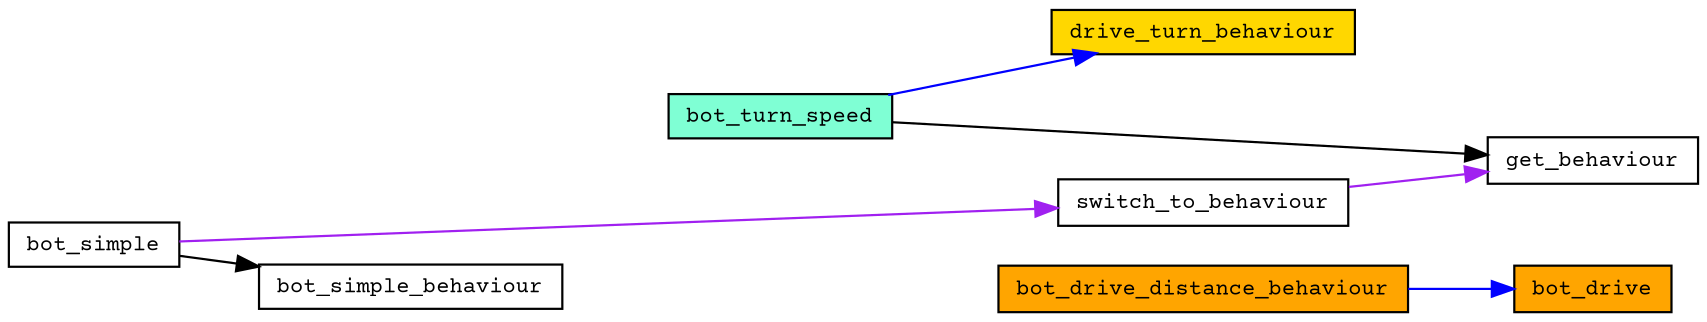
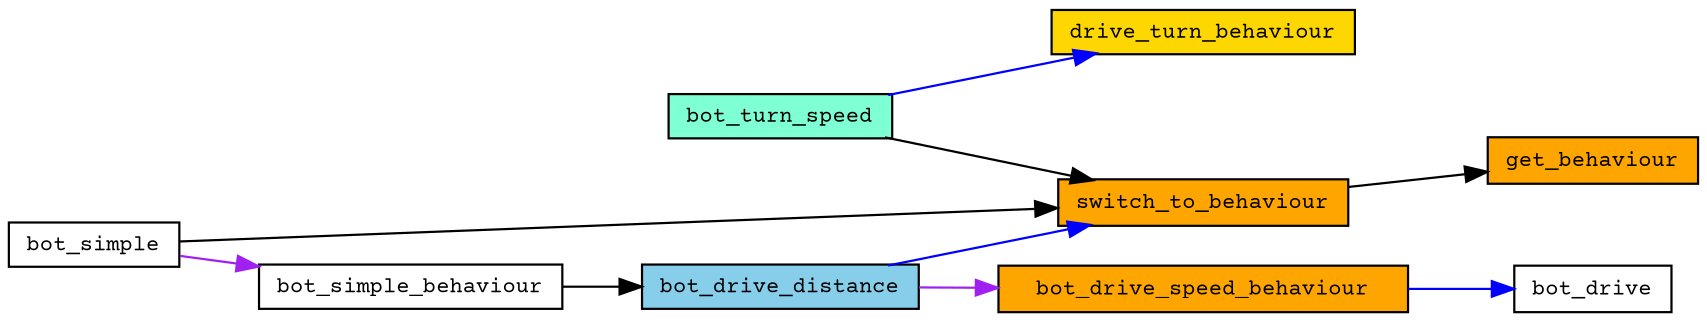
edge "bot_turn_speed" -> "get_behaviour": now "bot_turn_speed" -> "switch_to_behaviour"
node "get_behaviour": fillcolor white -> orange
edge "switch_to_behaviour" -> "get_behaviour": color purple -> black
node "switch_to_behaviour": fillcolor white -> orange
edge "bot_simple" -> "switch_to_behaviour": color purple -> black
edge "bot_simple" -> "bot_simple_behaviour": color black -> purple
node "bot_drive_distance": added
node "bot_drive_distance_behaviour": label "bot_drive_distance_behaviour" -> "bot_drive_speed_behaviour"
node "bot_drive": fillcolor orange -> white
